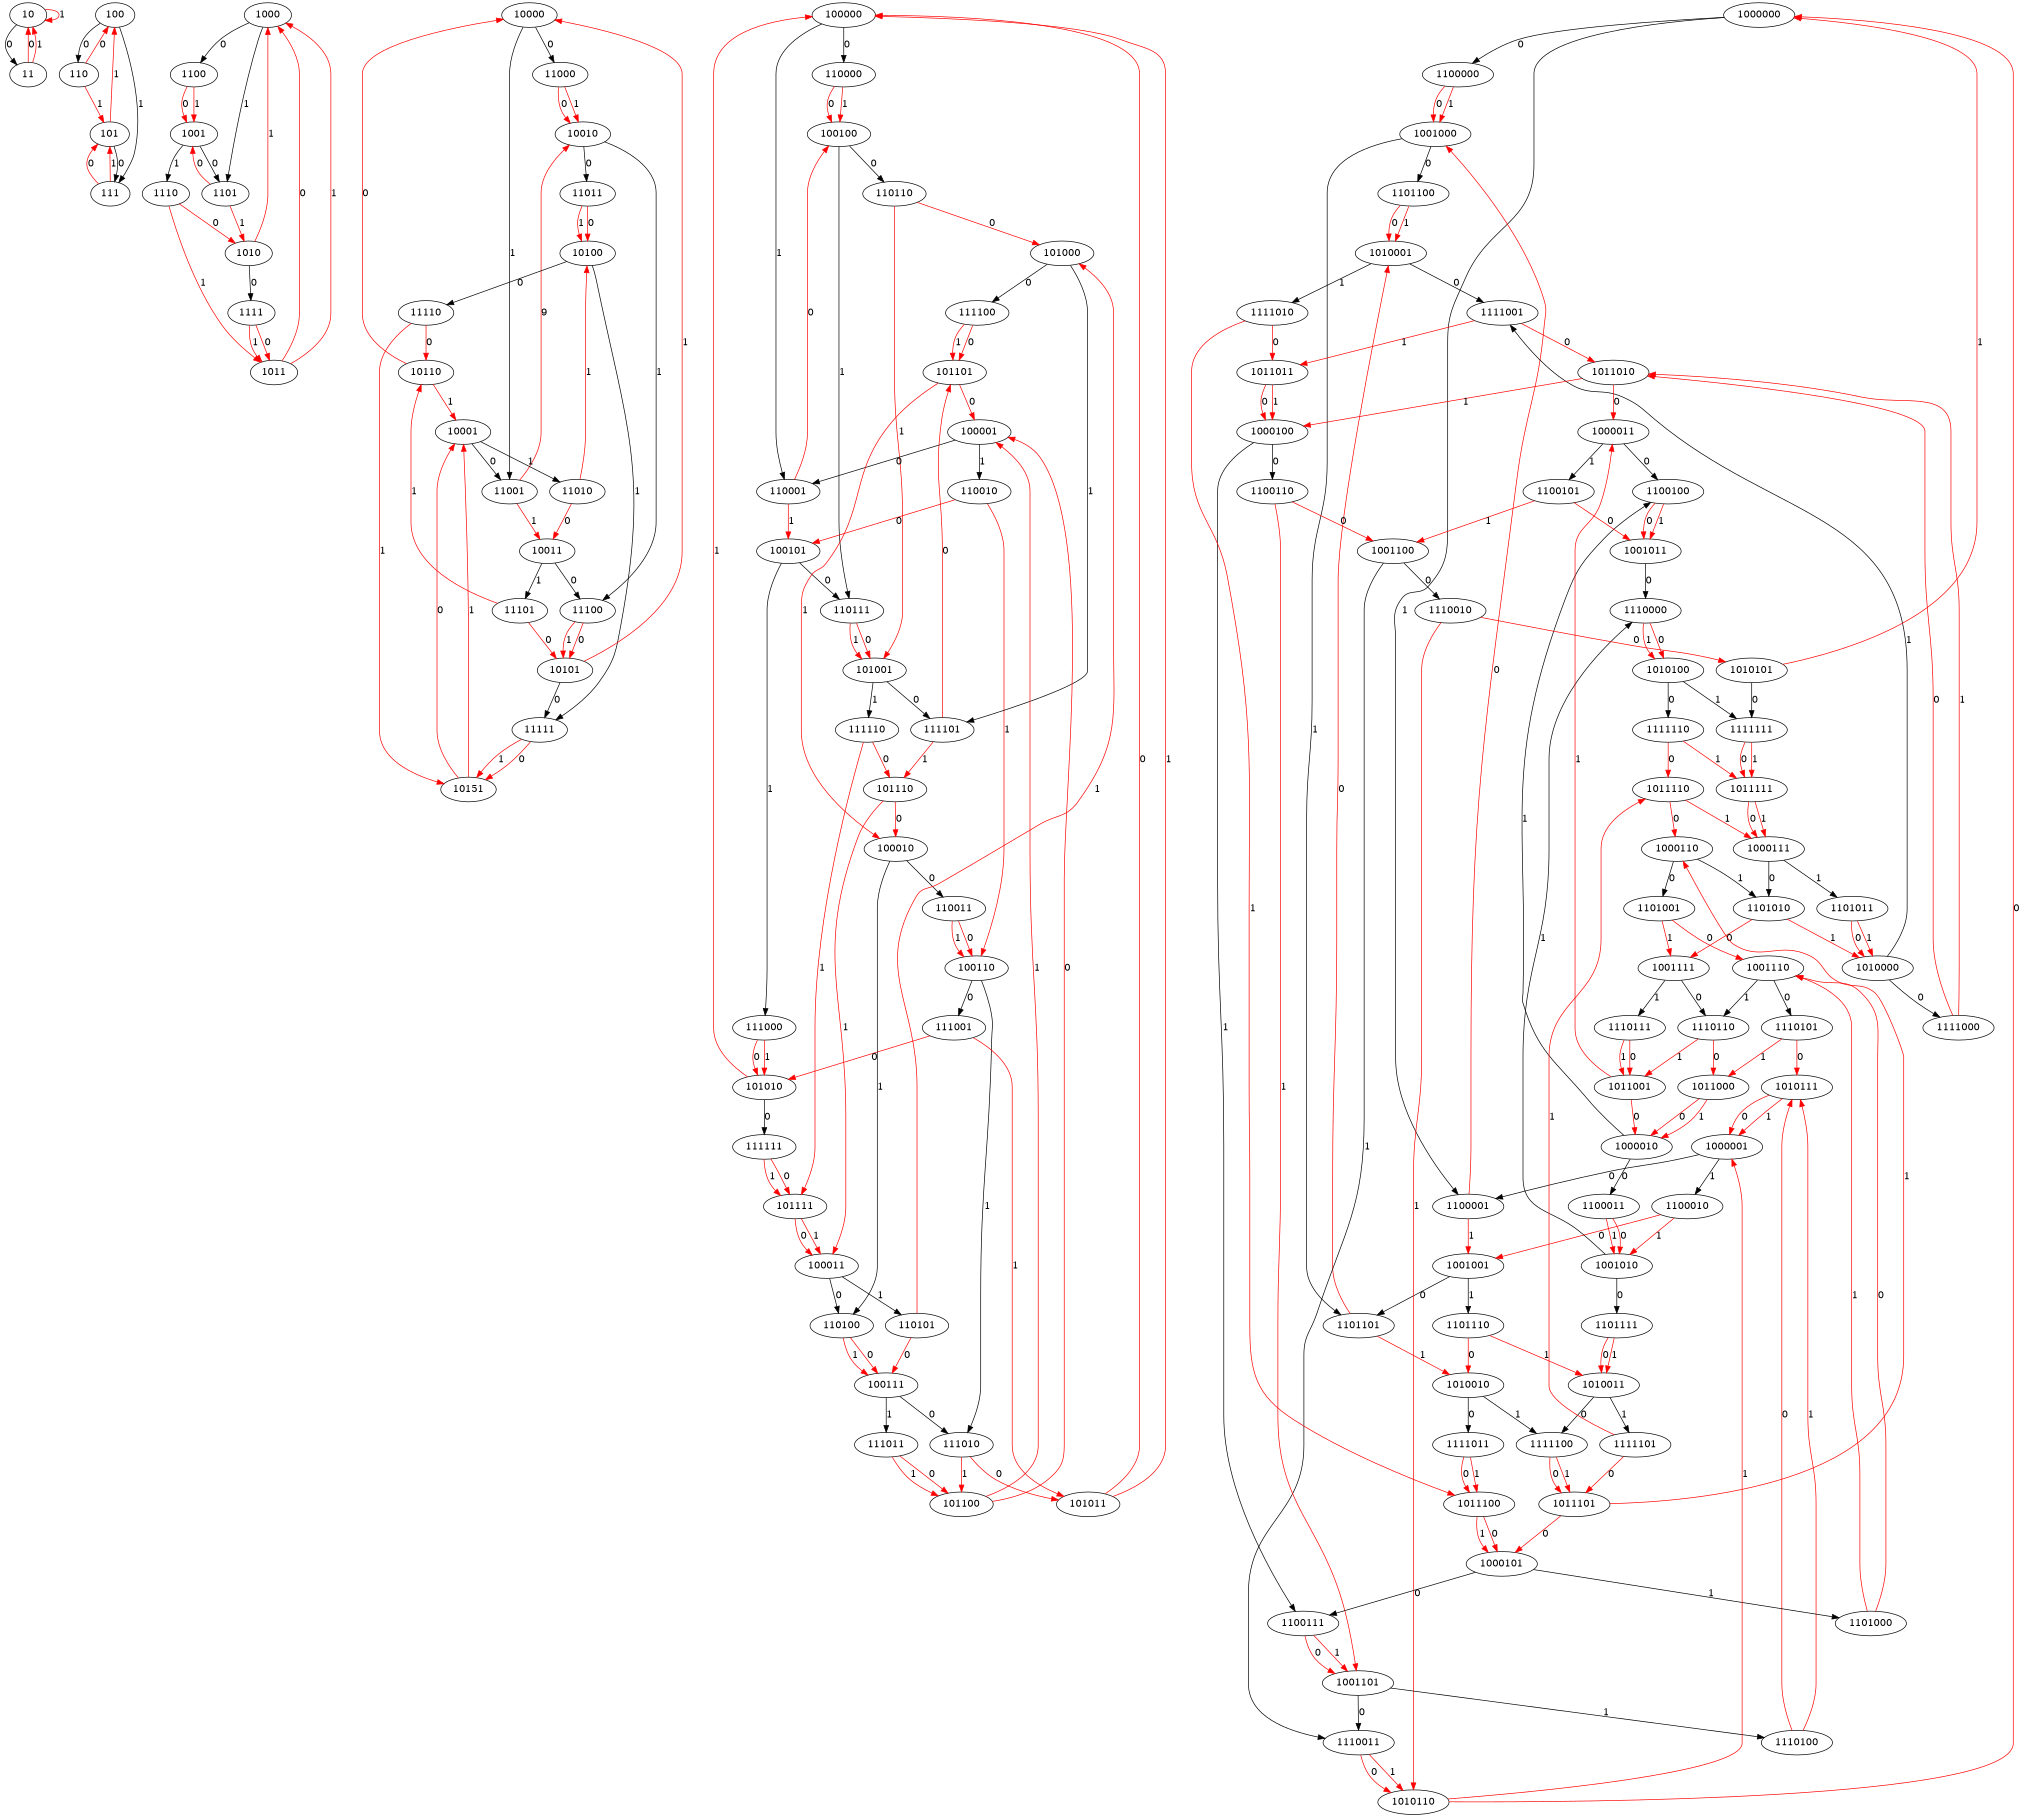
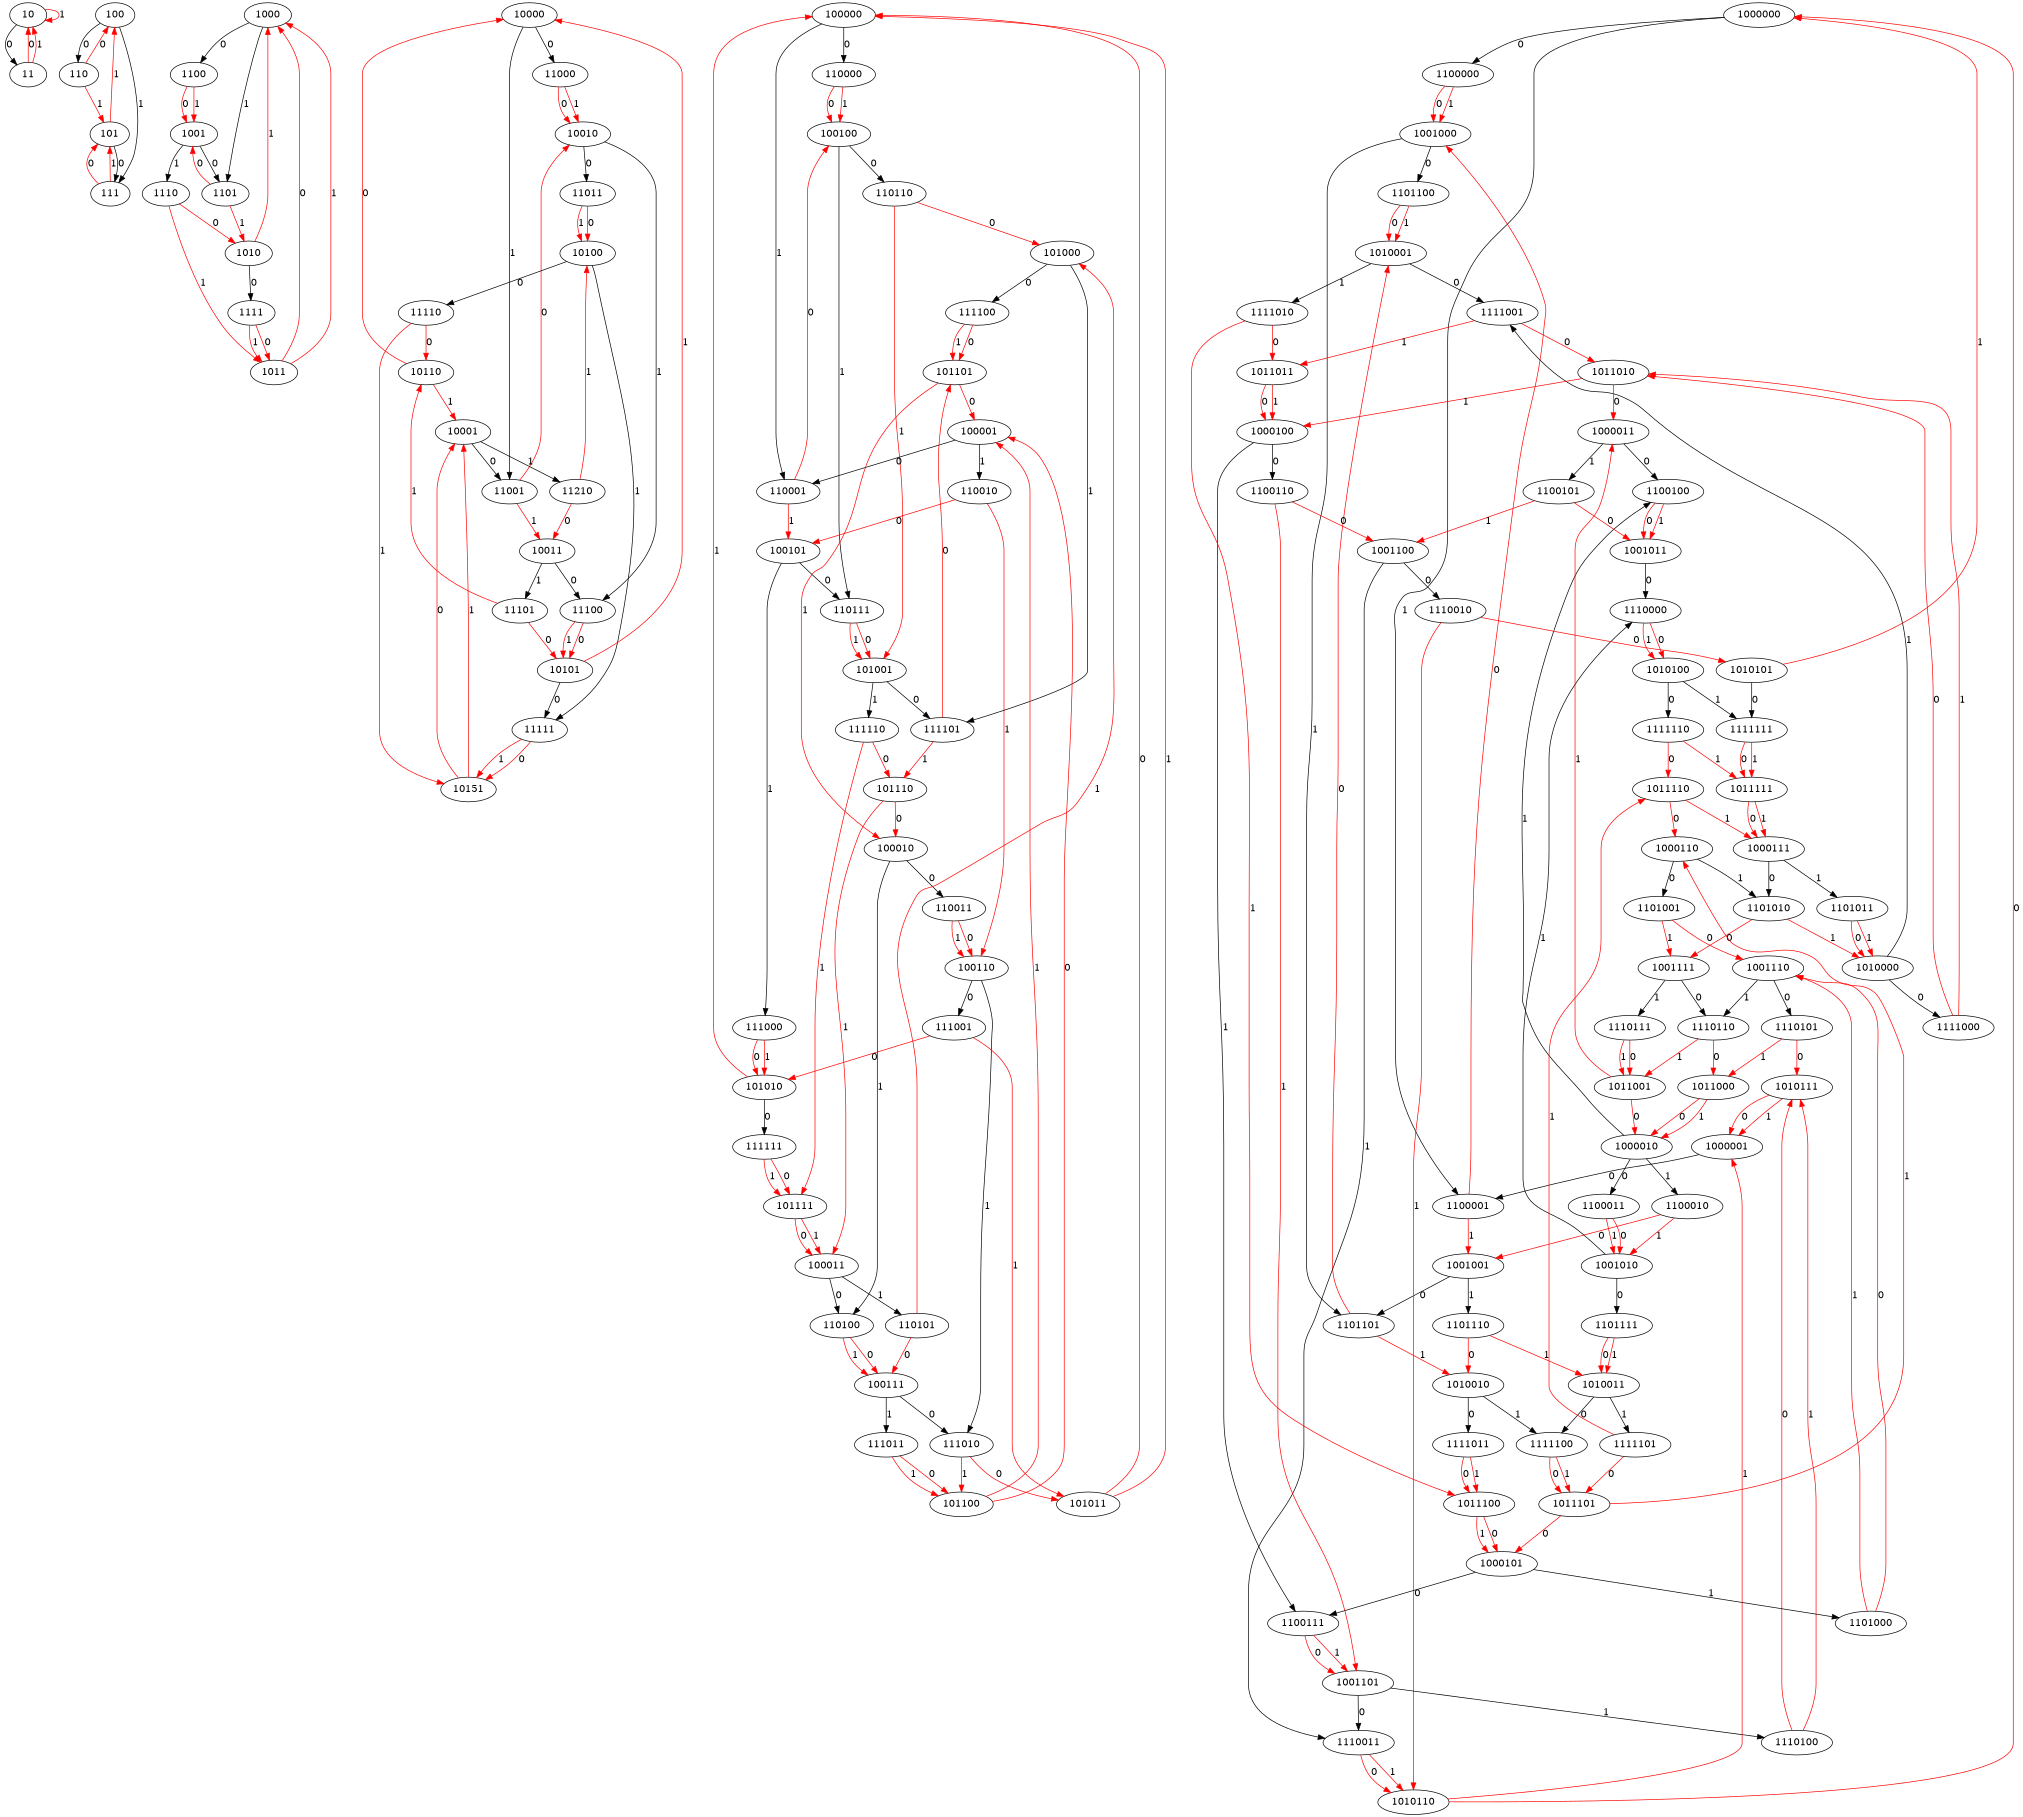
edge "11001" -> "10010": label "9" -> "0"
node "11010": label "11010" -> "11210"
edge "1000001" -> "1100010": now "1000010" -> "1100010"
